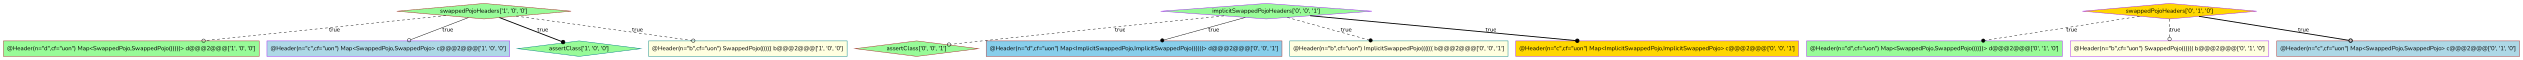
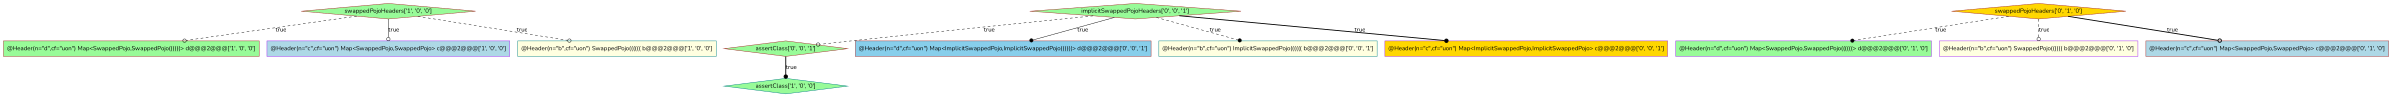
node "implicitSwappedPojoHeaders['0', '0', '1']": color purple -> brown
node "swappedPojoHeaders['0', '1', '0']": color purple -> brown
edge "swappedPojoHeaders['1', '0', '0']" -> "assertClass['1', '0', '0']": now "assertClass['0', '0', '1']" -> "assertClass['1', '0', '0']"
